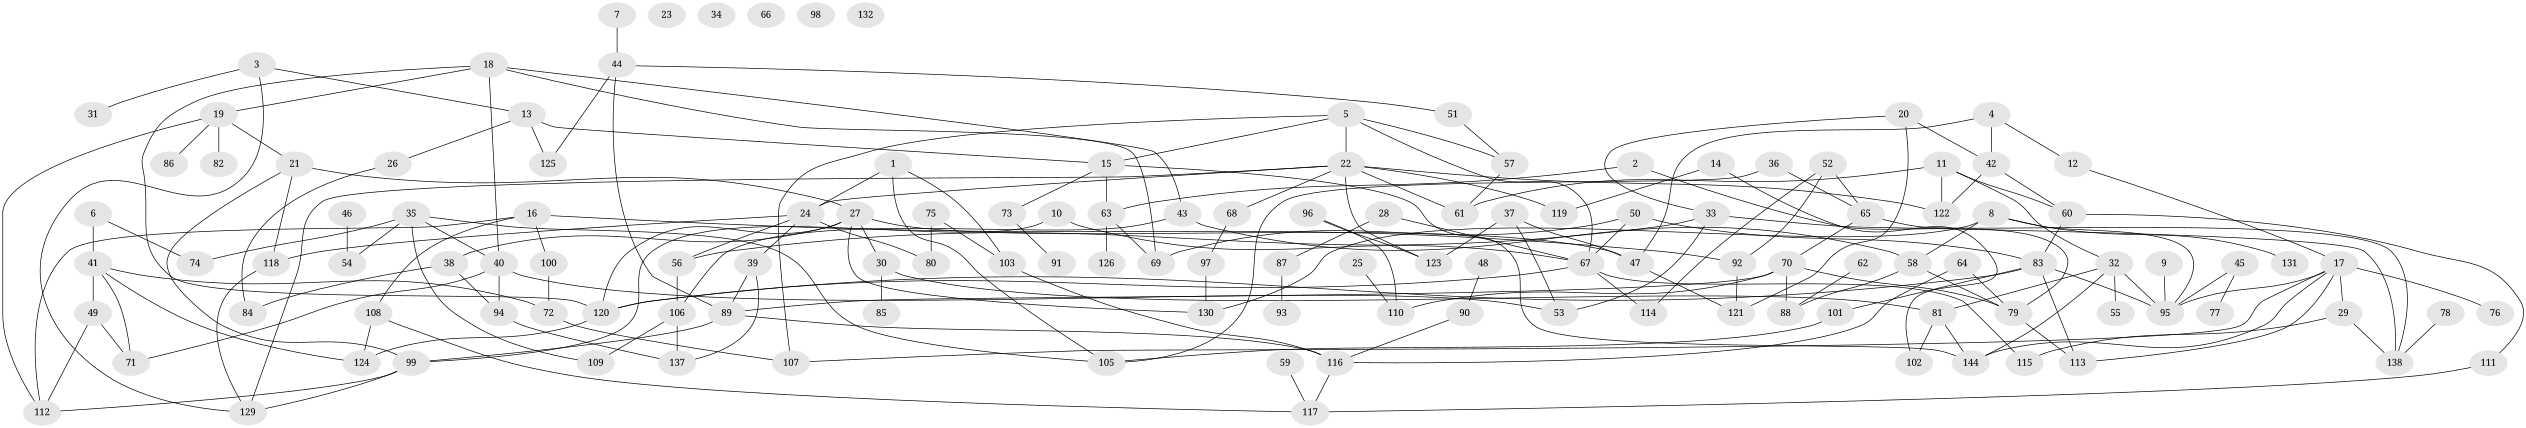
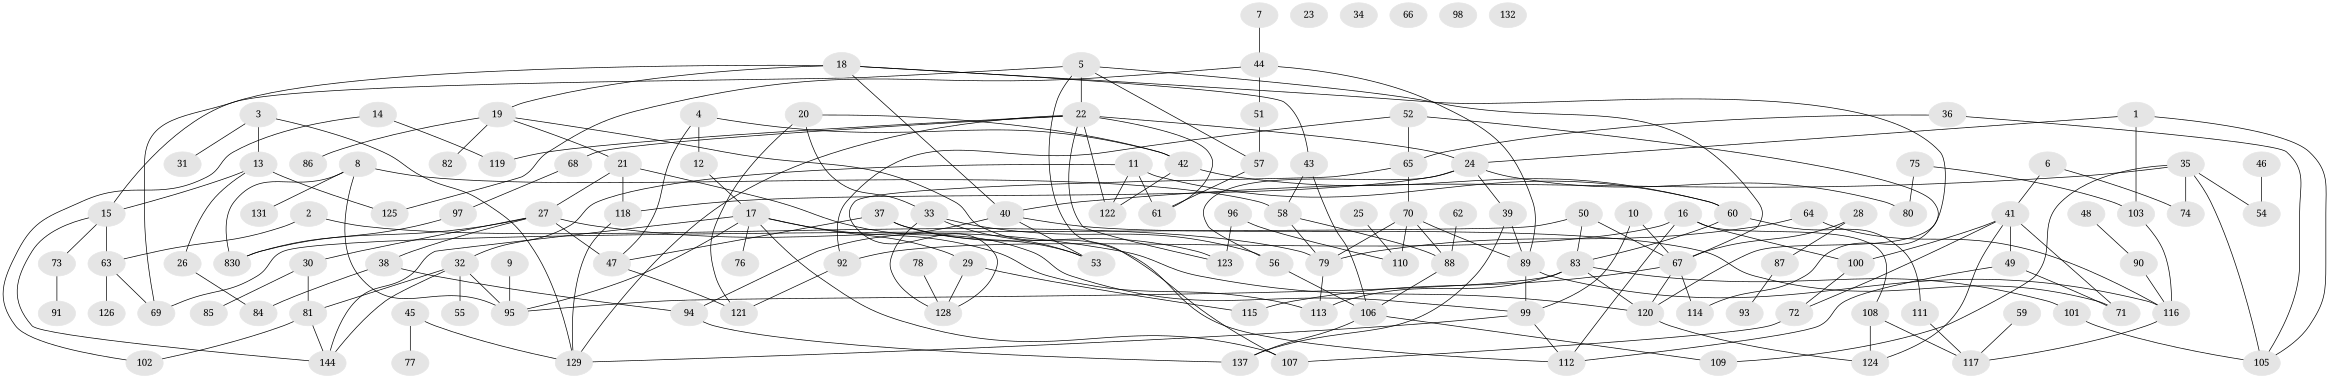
edge "41" -- "100": added
edge "88" -- "106": added
edge "45" -- "95": now "45" -- "129"
node "130": label "130" -> "830"
node "138": label "138" -> "128"
